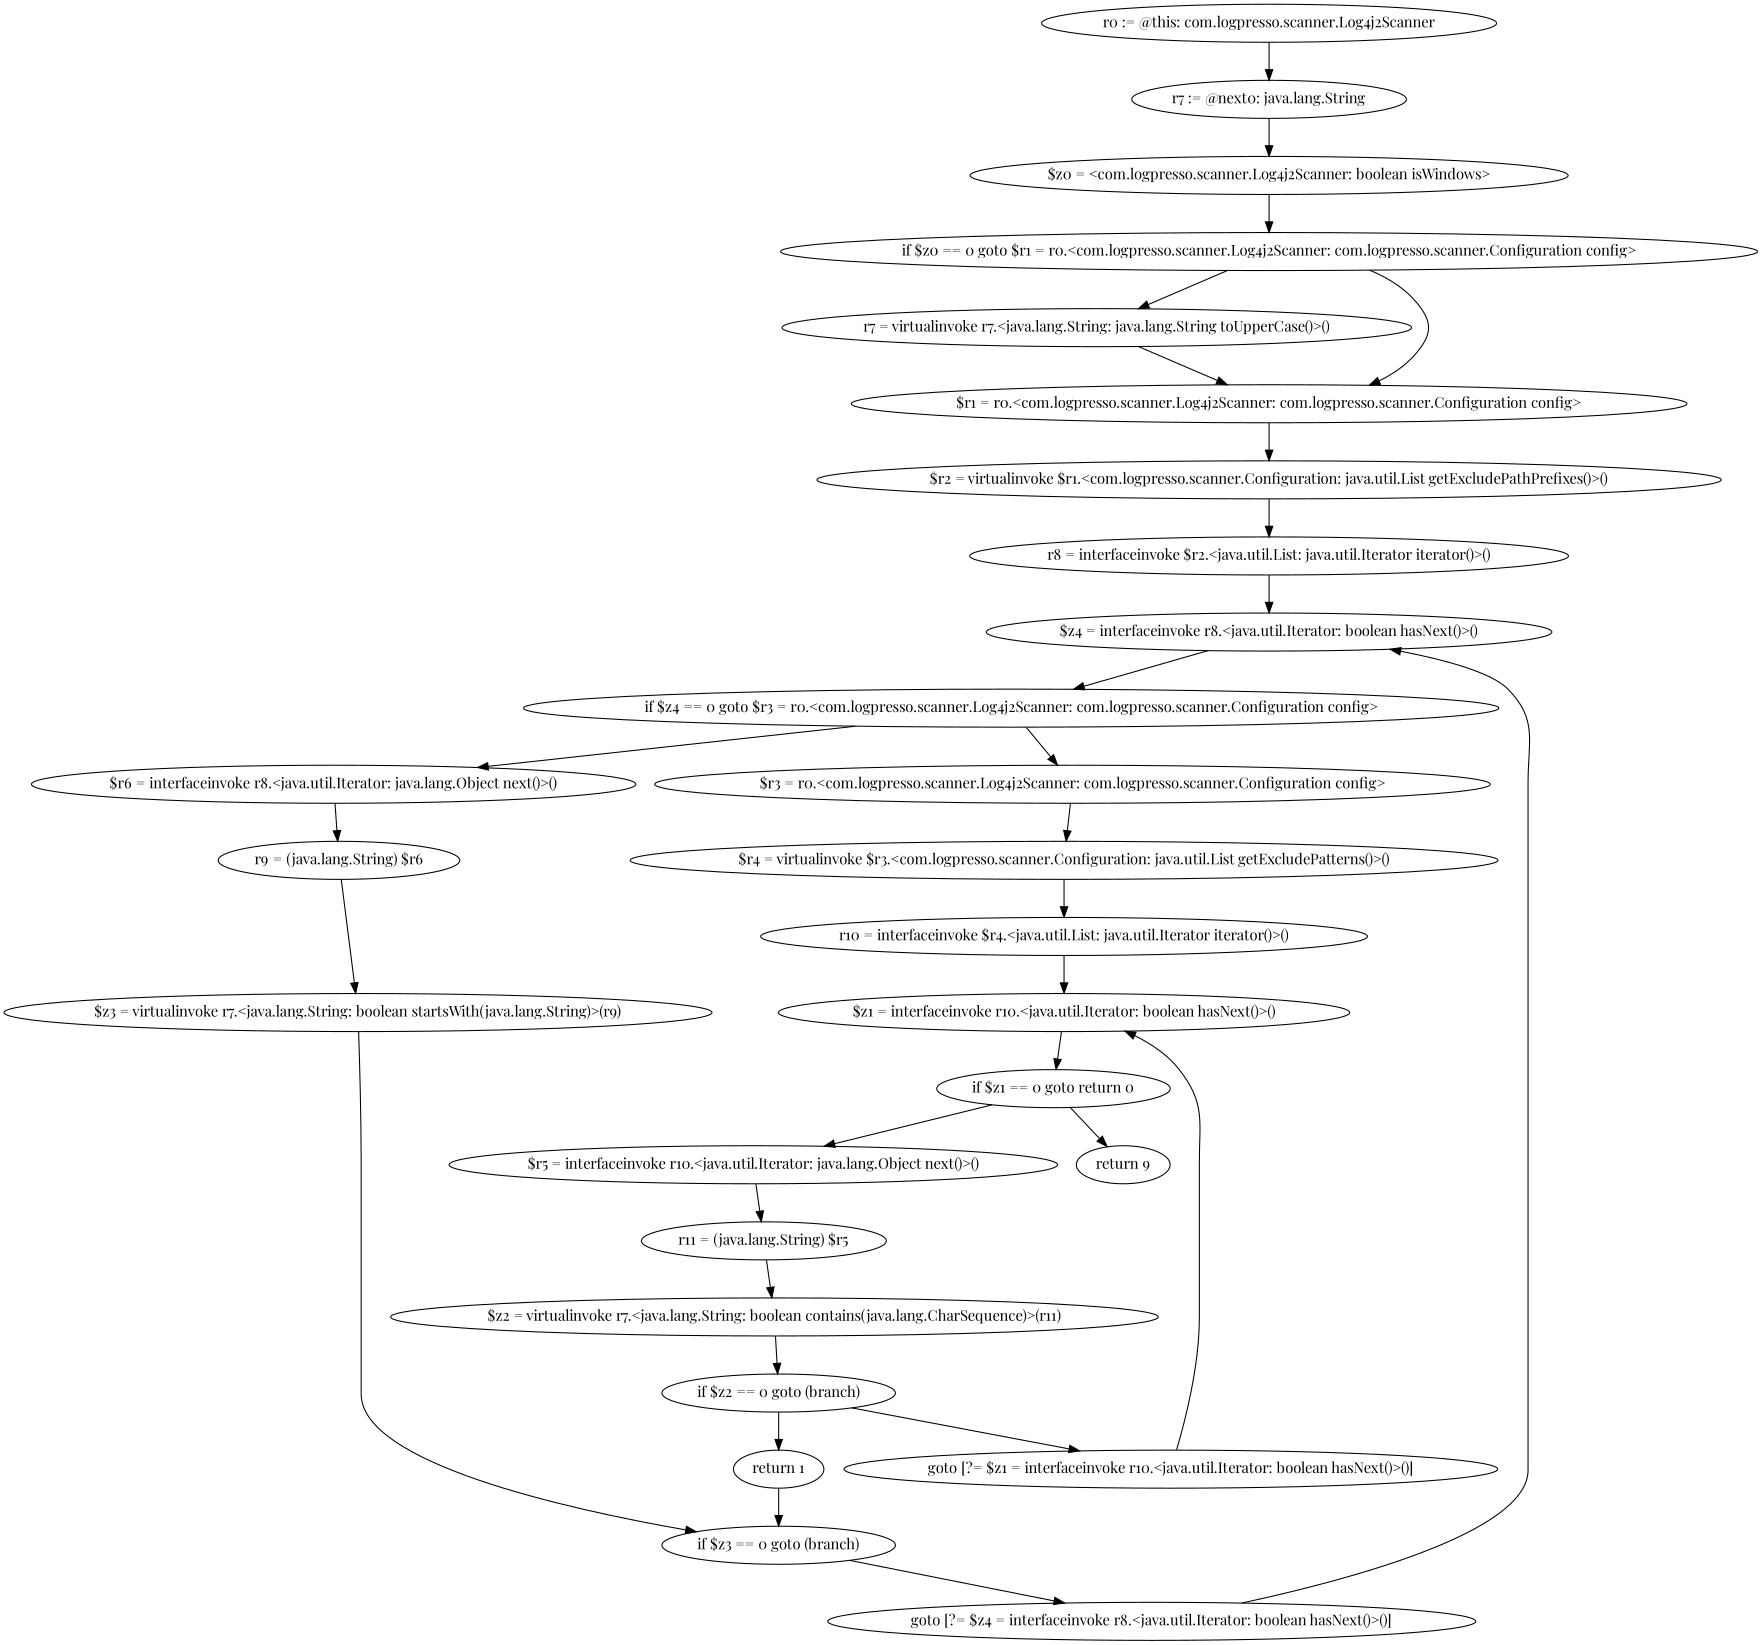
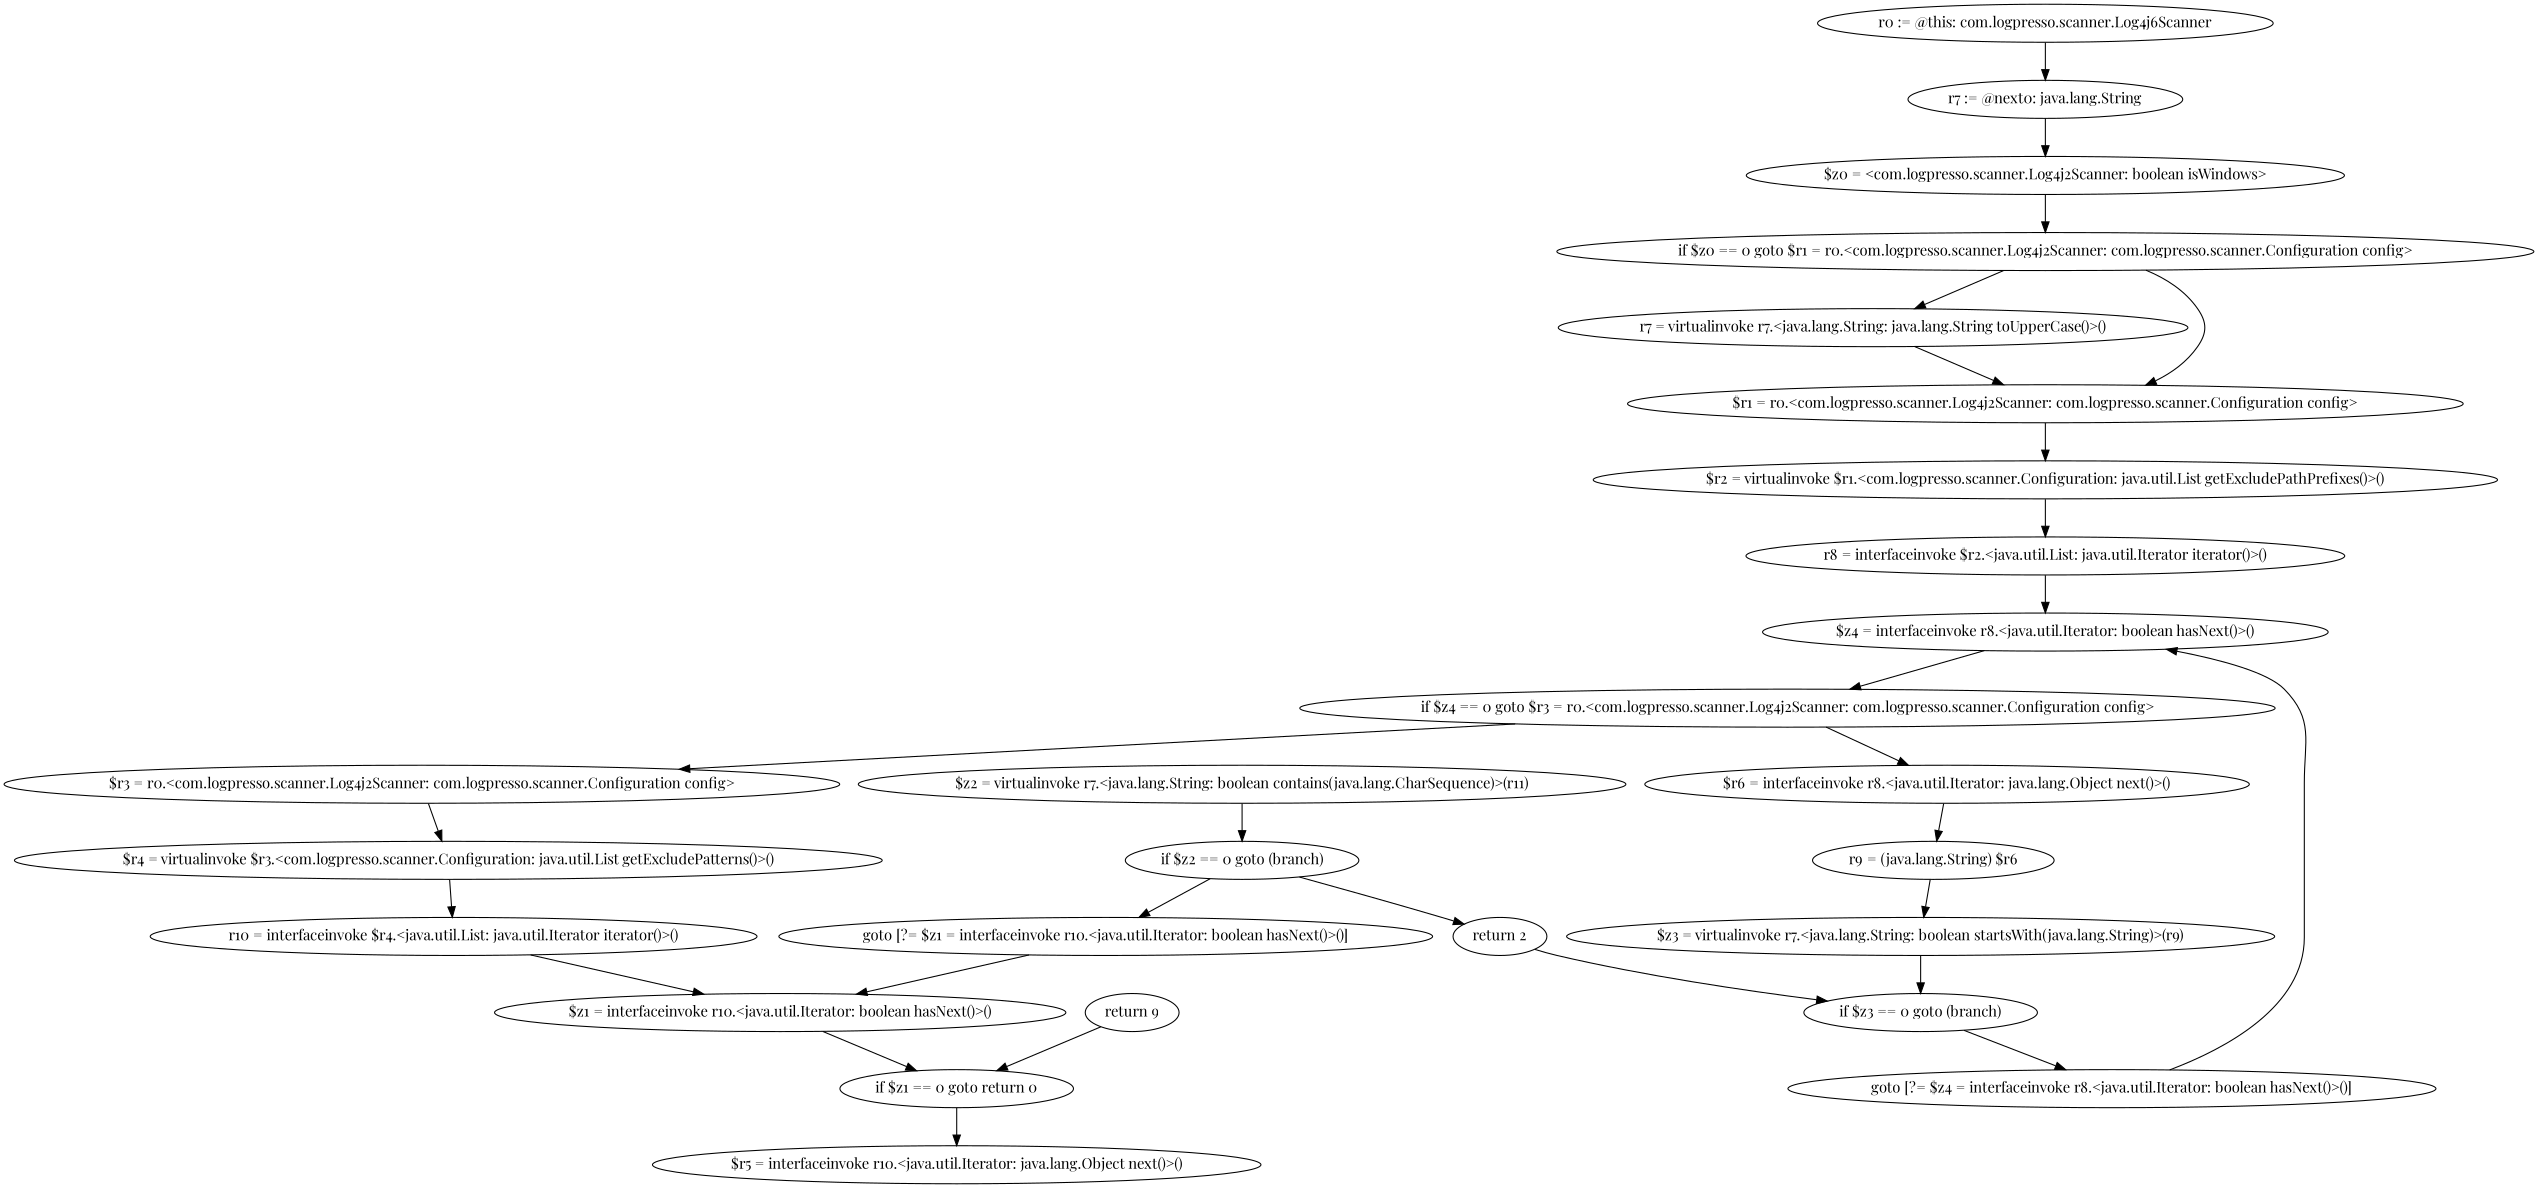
node "r0 := @this: com.logpresso.scanner.Log4j2Scanner": label "r0 := @this: com.logpresso.scanner.Log4j2Scanner" -> "r0 := @this: com.logpresso.scanner.Log4j6Scanner"
edge "if $z1 == 0 goto return 0" -> "return 9": reversed
node "r11 = (java.lang.String) $r5": removed
node "return 1": label "return 1" -> "return 2"
